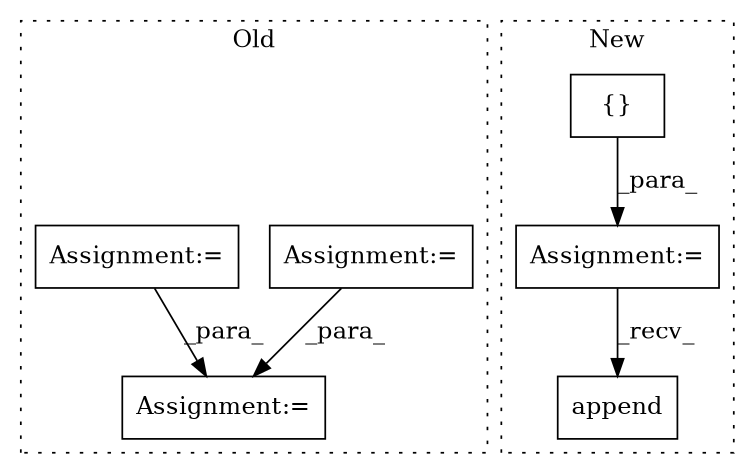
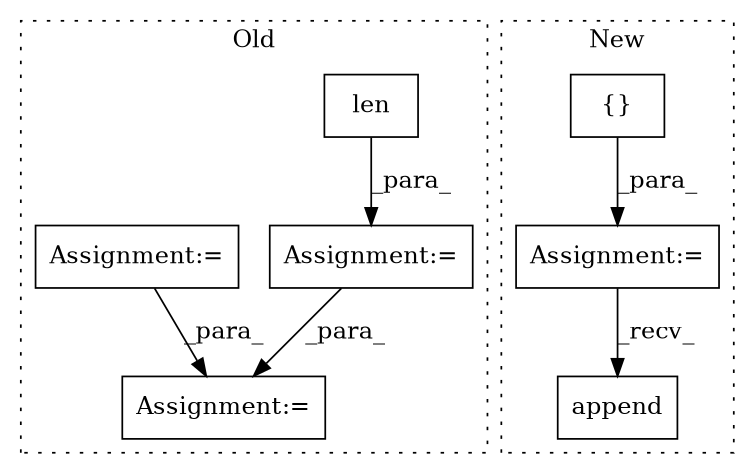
node "len": added
